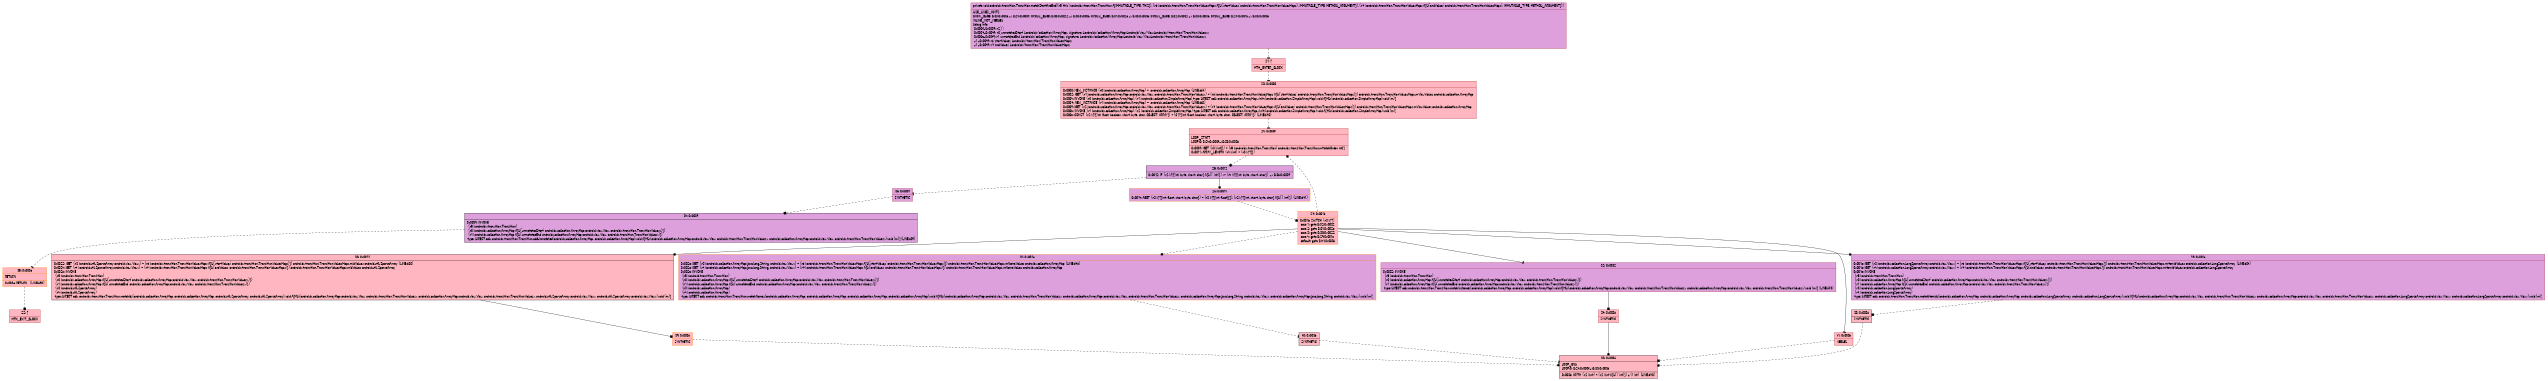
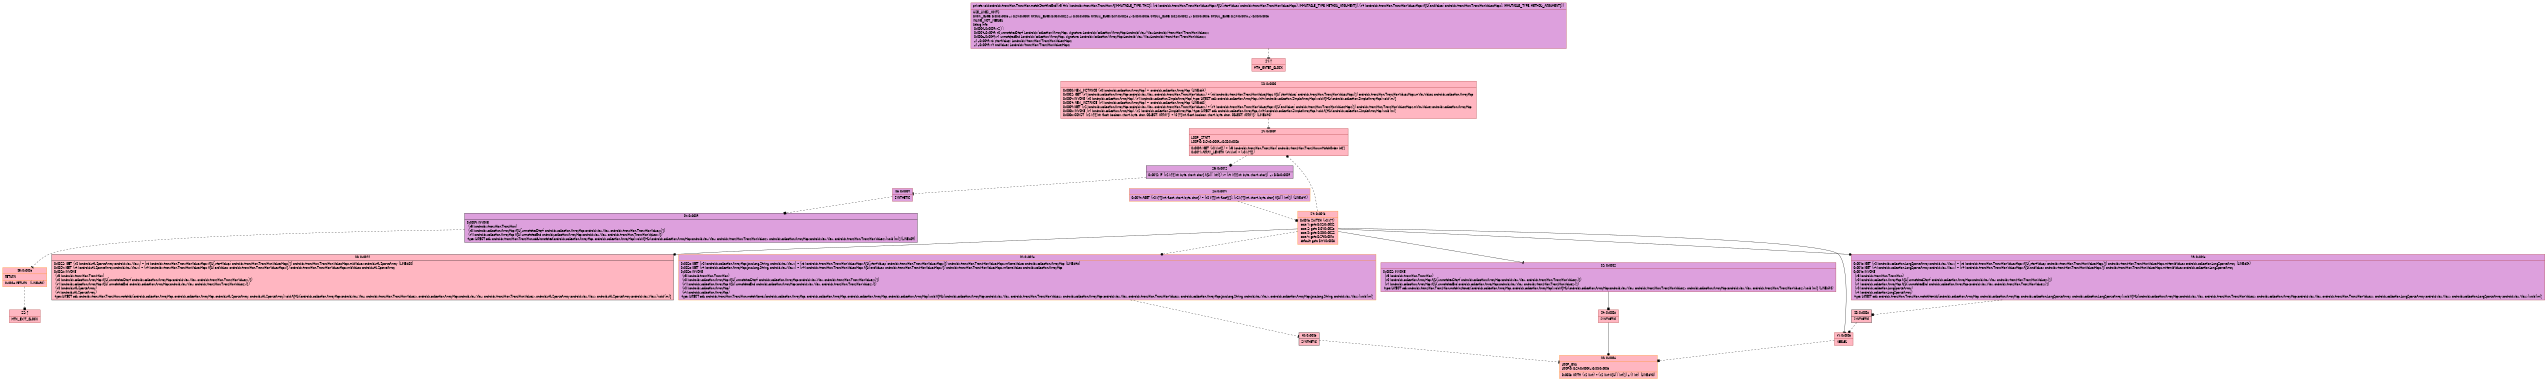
edge "21: ?" -> "23: 0x0000": removed
edge "25: 0x0012" -> "26: 0x0014": removed
node "39: 0x0036": removed
edge "38: 0x0036" -> "33: 0x0036": now "38: 0x0036" -> "41: 0x0036"
node "33: 0x0036": color black -> darkorange
